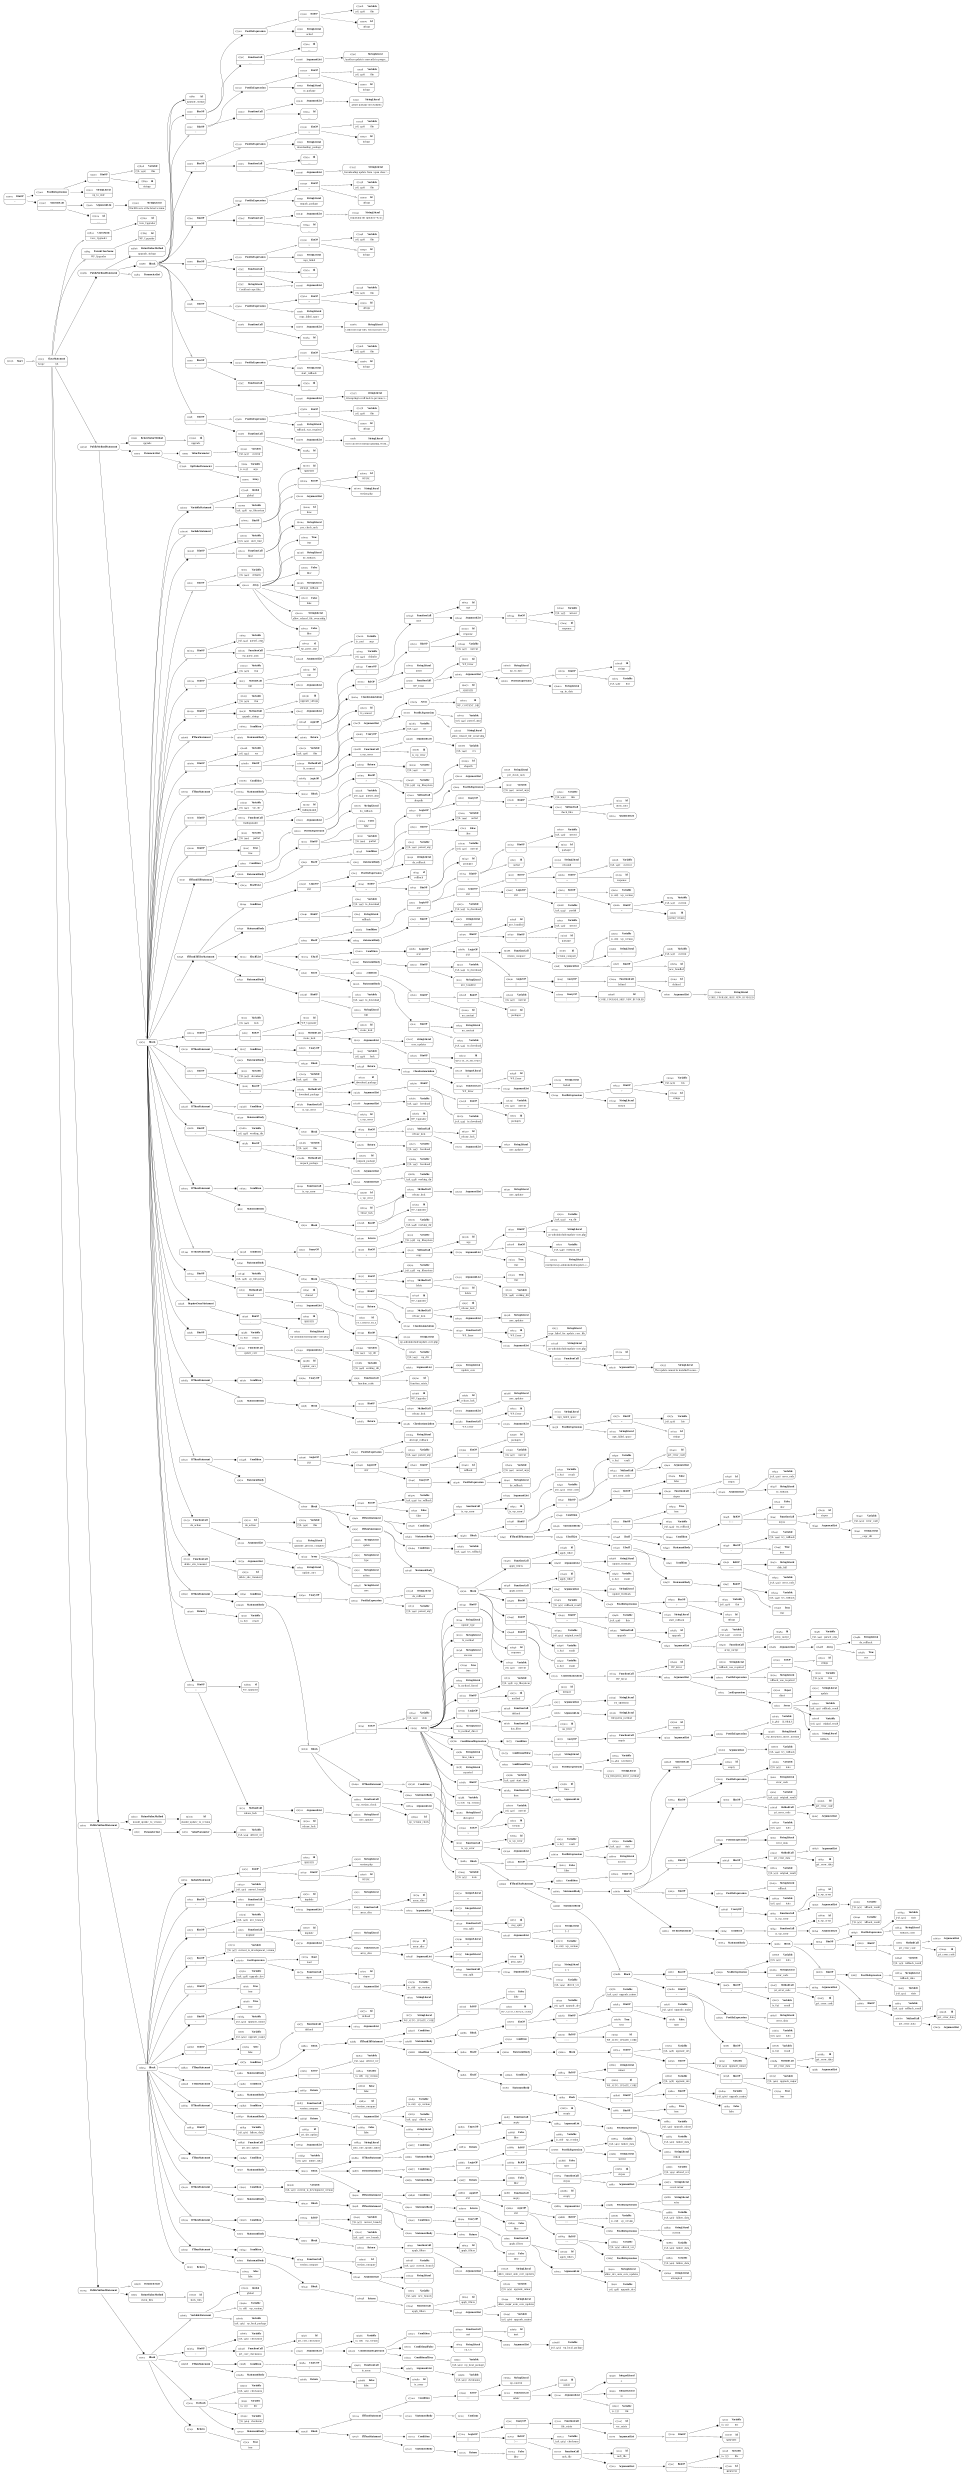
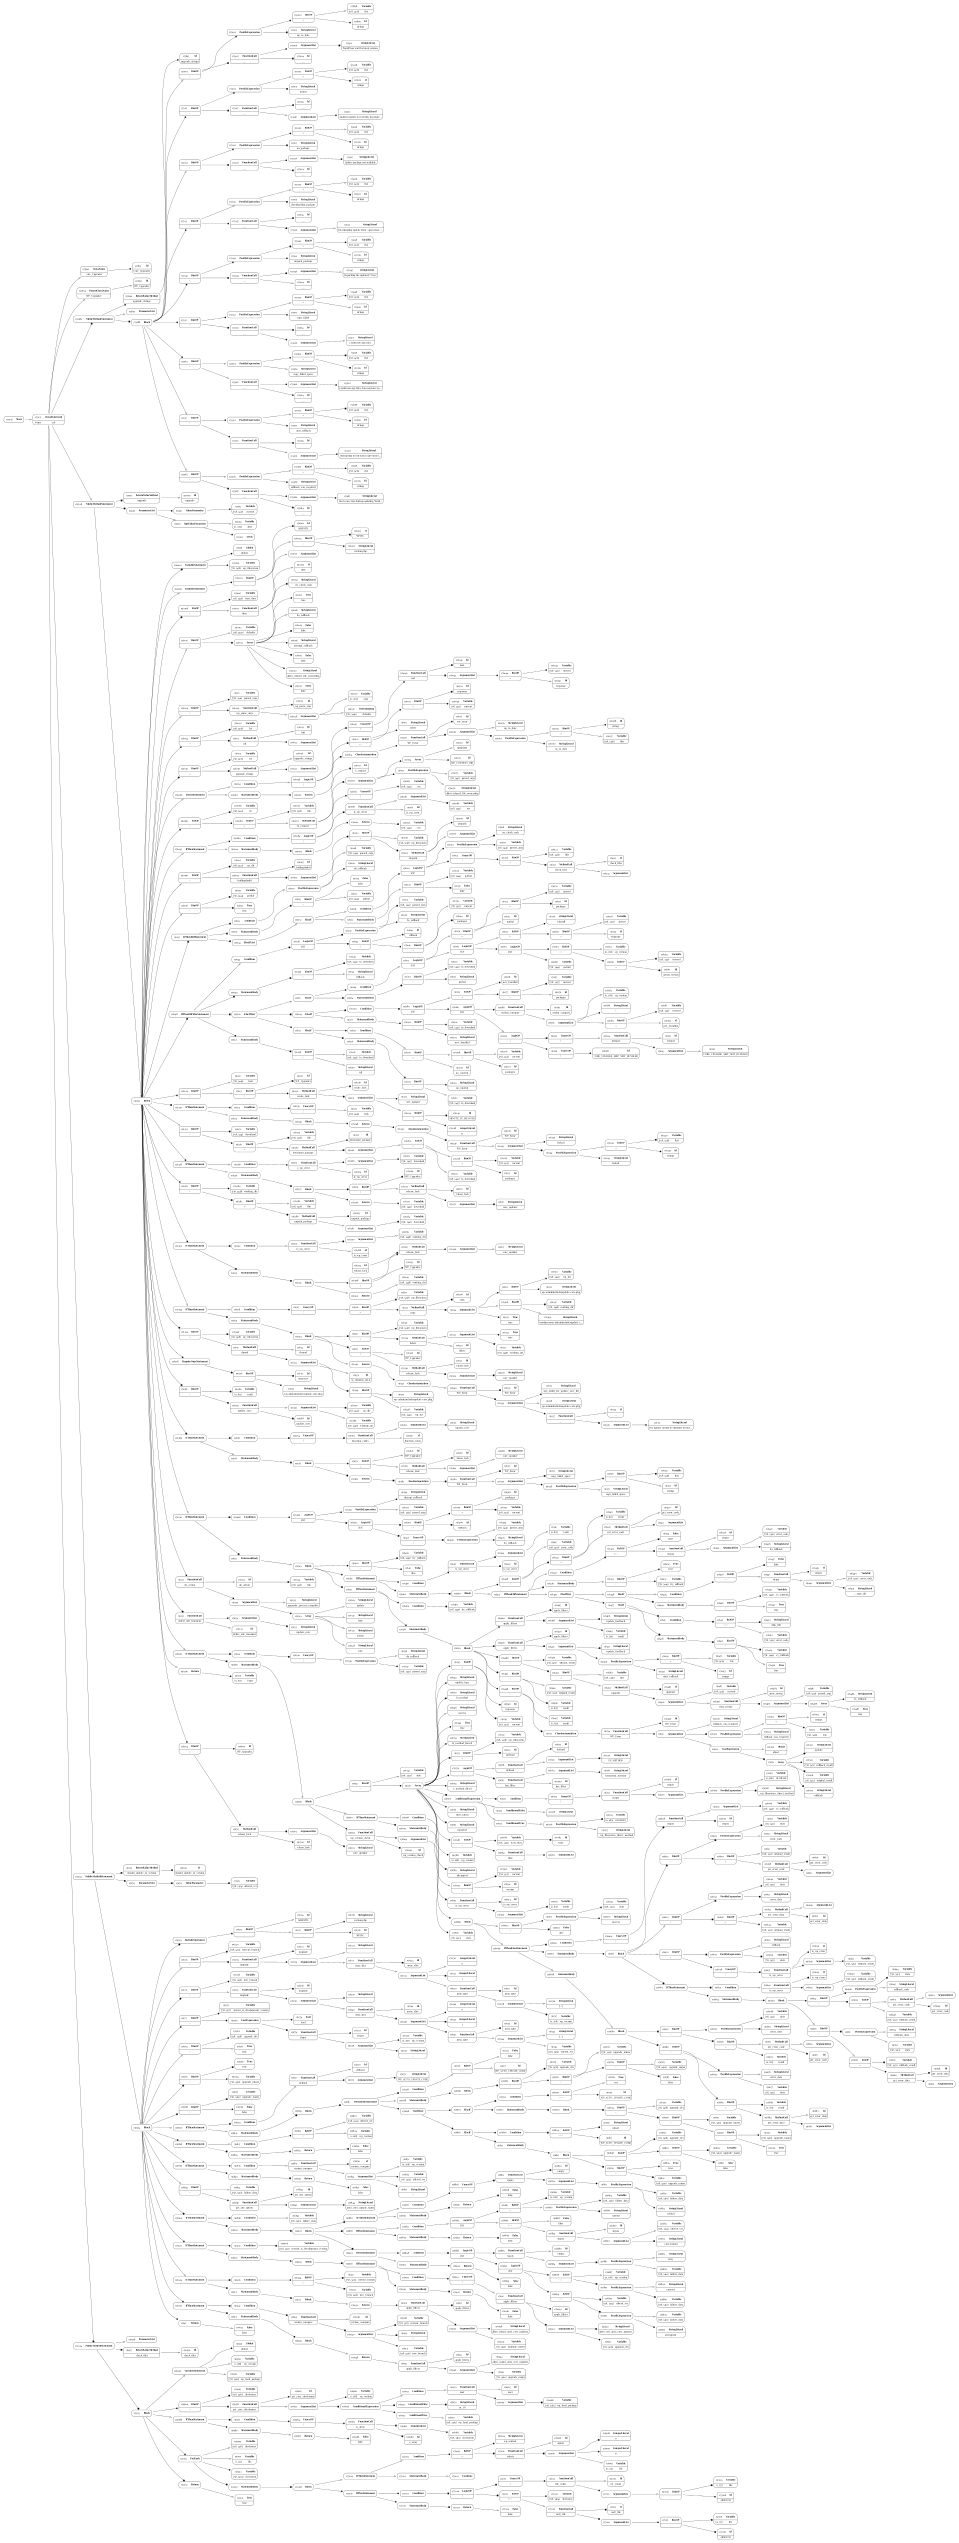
edge "155988" -> "155895": now "155988" -> "155903"
edge "155955" -> "155956": reversed
node "156027": text "Variable" -> "Downloading"
edge "156584" -> "156582": now "156586" -> "156582"
